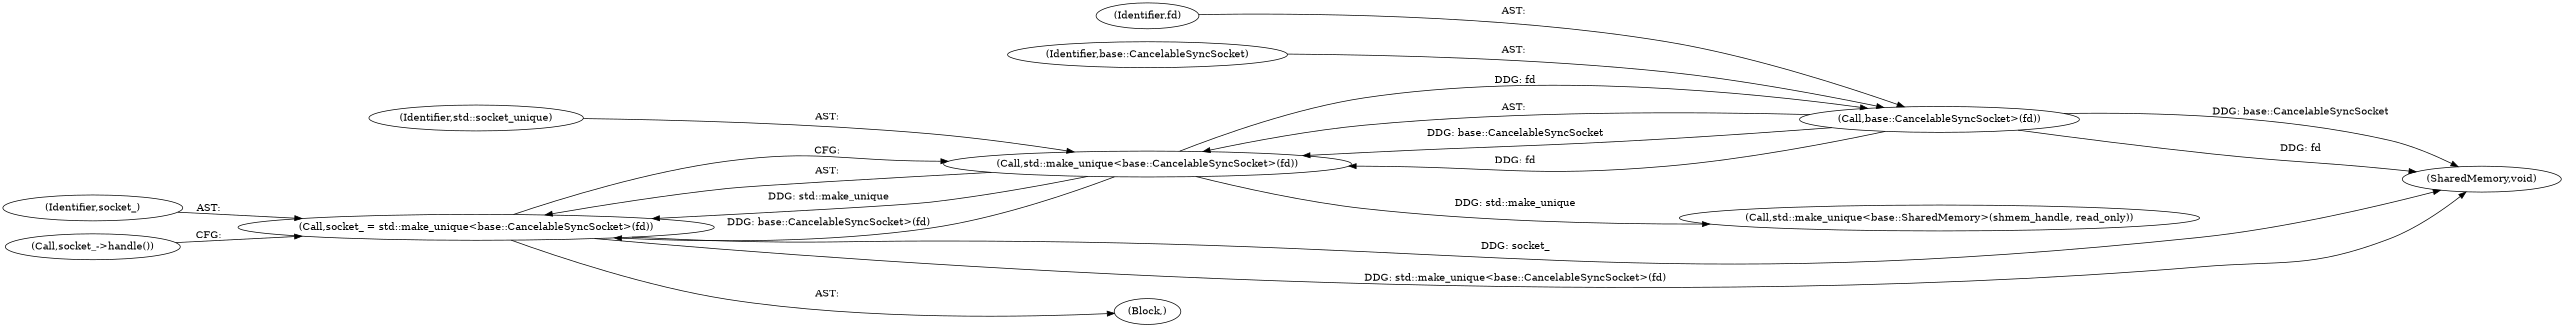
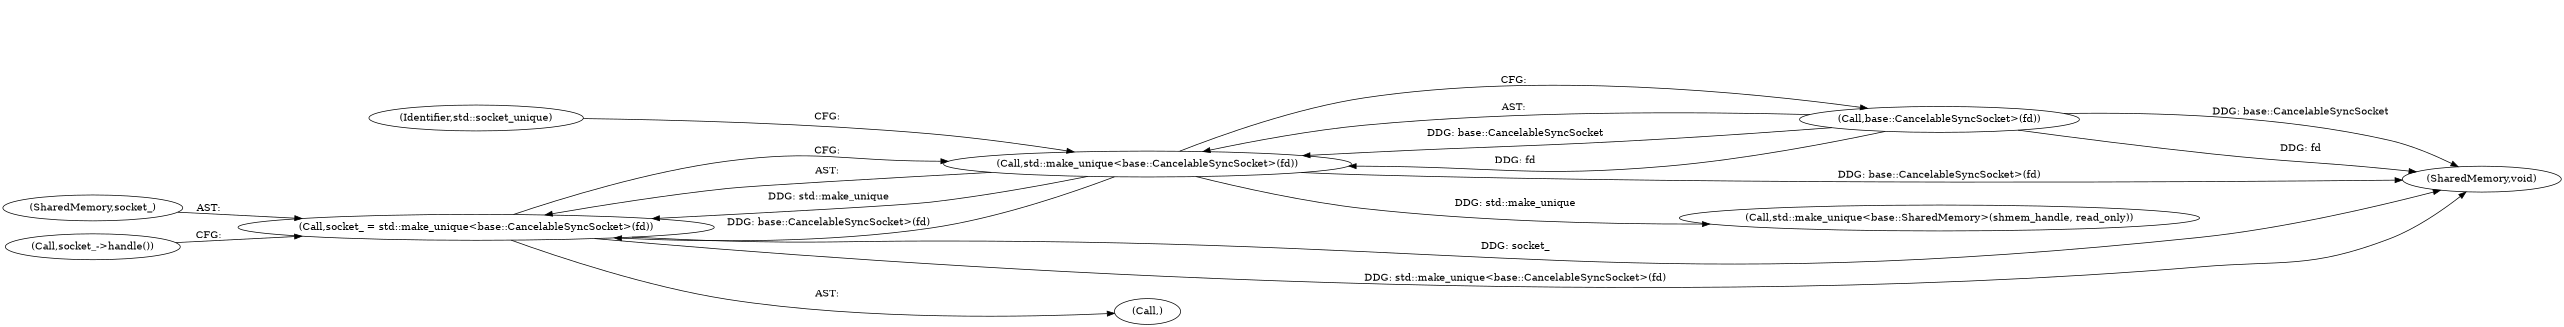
node "(Identifier,fd)": removed
node "(Identifier,base::CancelableSyncSocket)": removed
edge "(Call,std::make_unique<base::CancelableSyncSocket>(fd))" -> "(Call,base::CancelableSyncSocket>(fd))": label "DDG: fd" -> "CFG: "
edge "(Identifier,std::socket_unique)" -> "(Call,std::make_unique<base::CancelableSyncSocket>(fd))": label "AST: " -> "CFG: "
edge "(Call,std::make_unique<base::CancelableSyncSocket>(fd))" -> "(SharedMemory,void)": added, label "DDG: base::CancelableSyncSocket>(fd)"
node "(Identifier,socket_)": label "(Identifier,socket_)" -> "(SharedMemory,socket_)"
node "(Block,)": label "(Block,)" -> "(Call,)"
